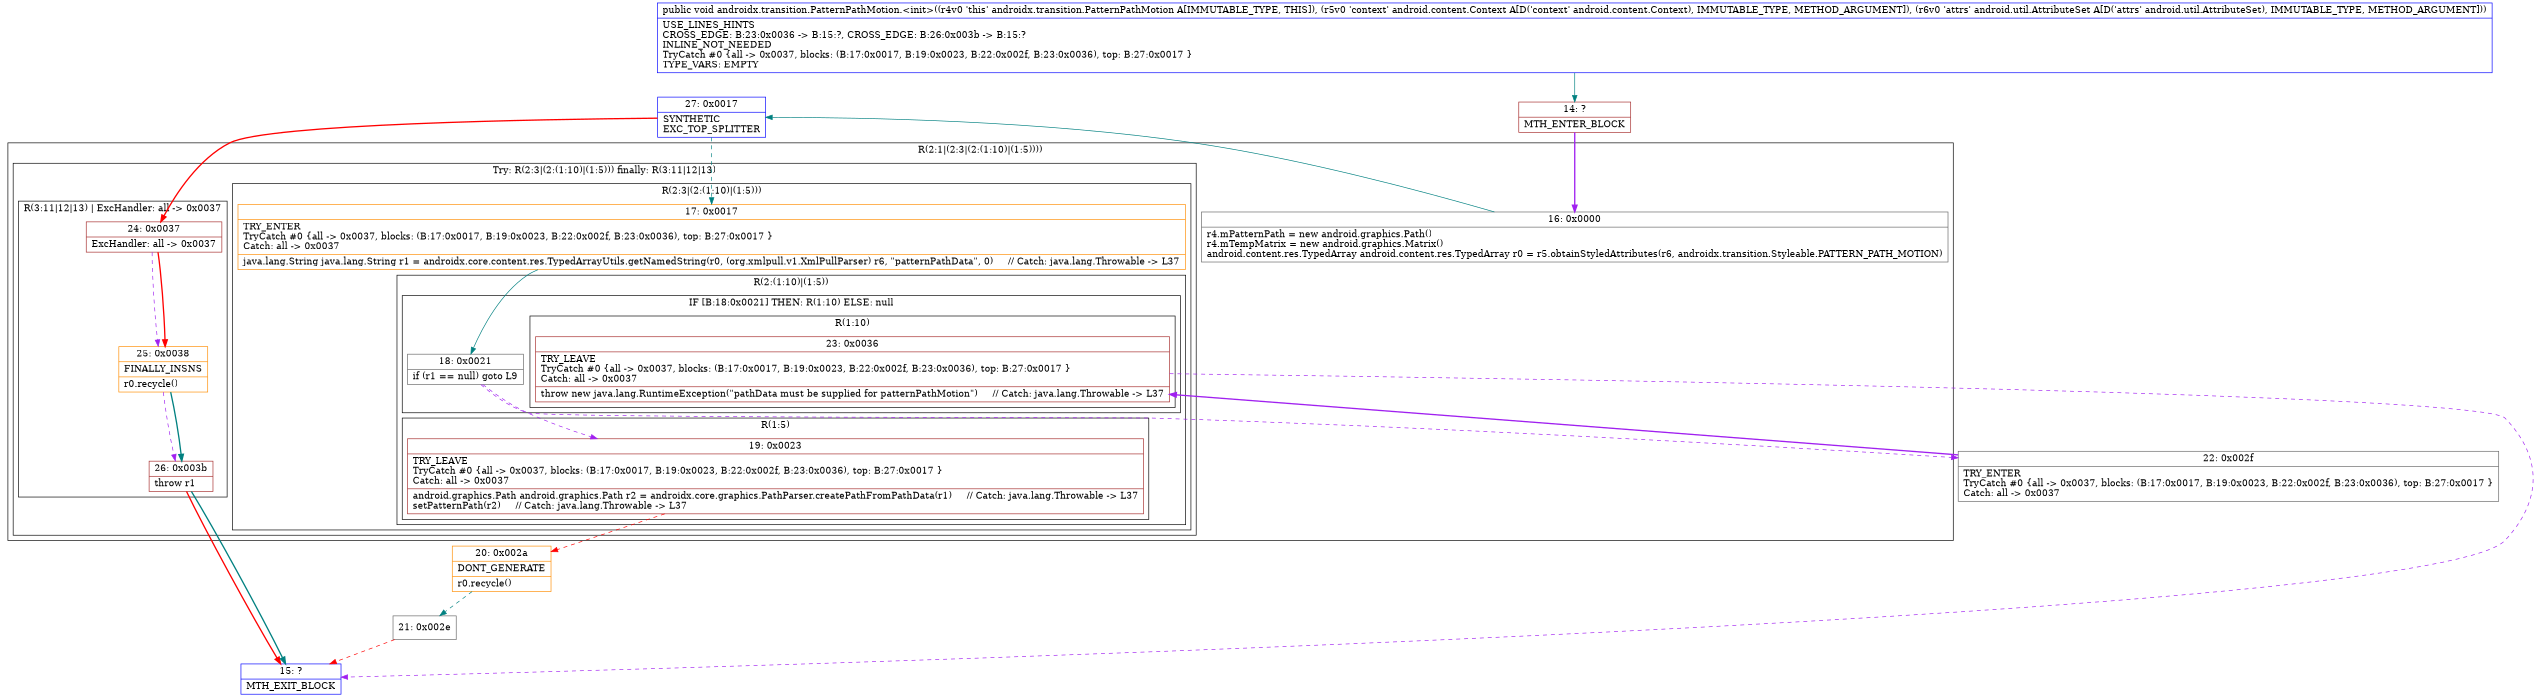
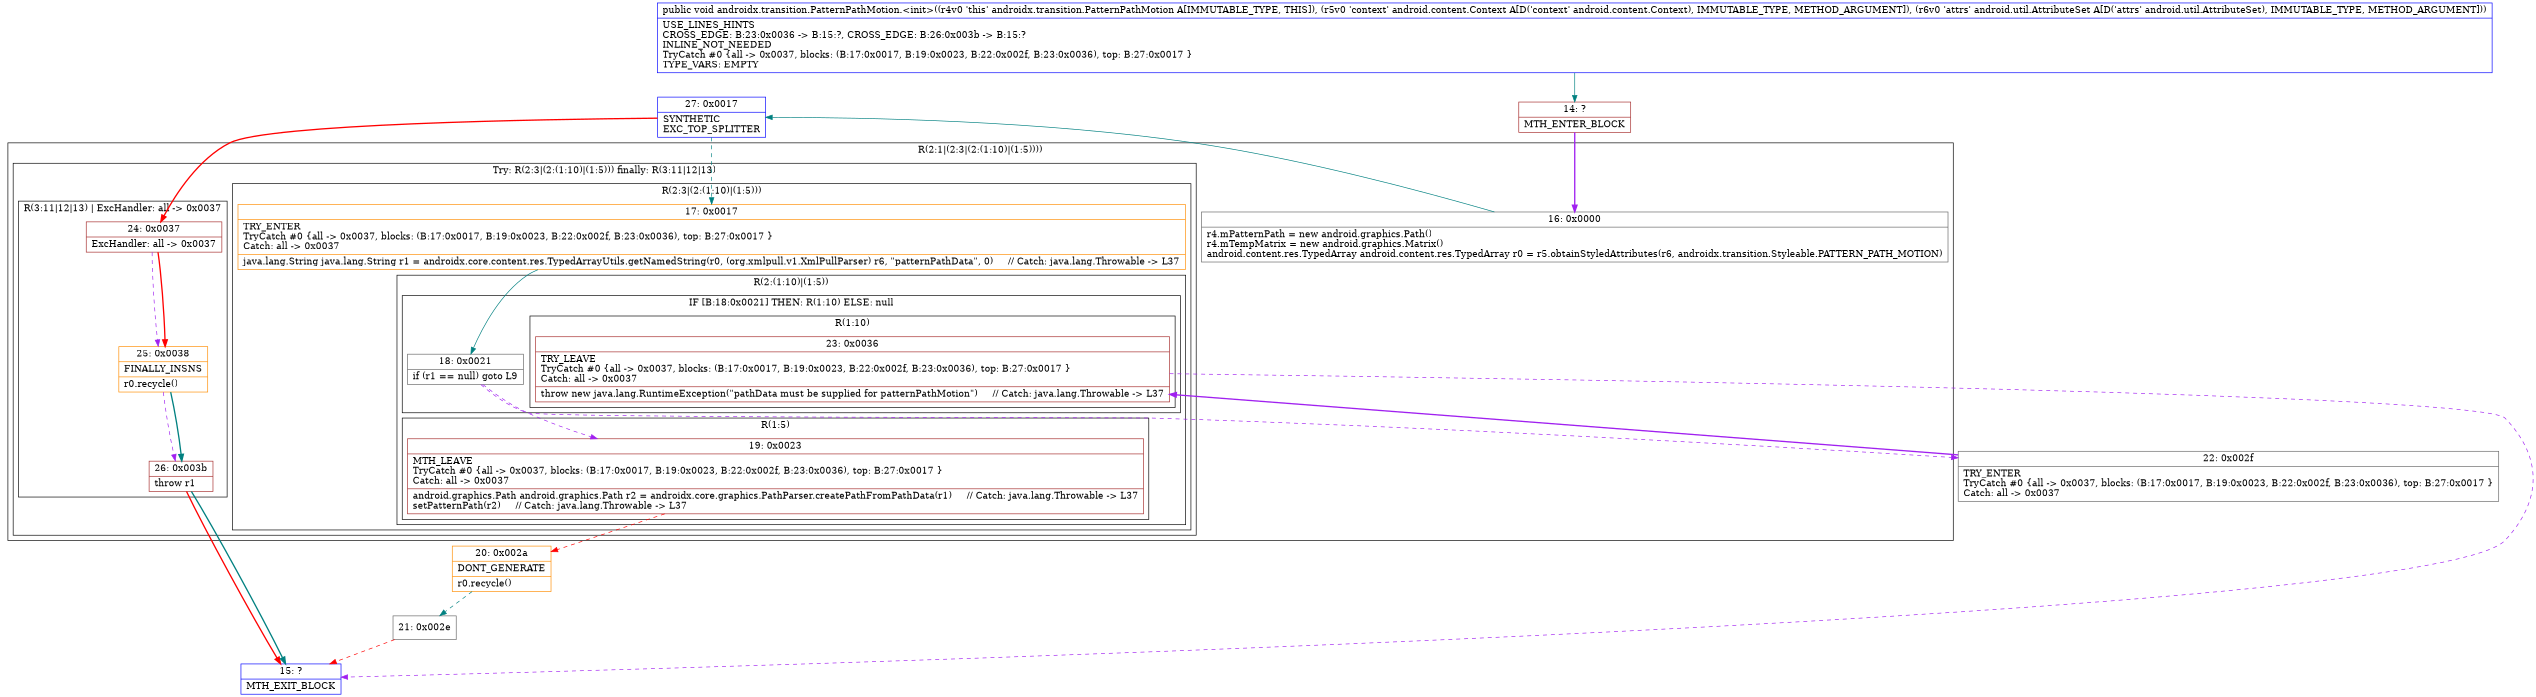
node "19: 0x0023": text "TRY_LEAVE" -> "MTH_LEAVE"
